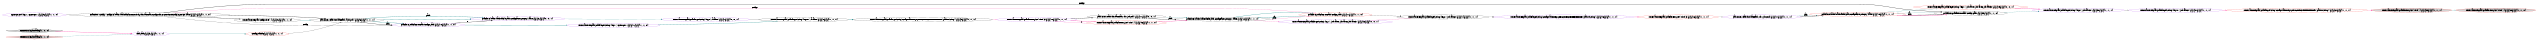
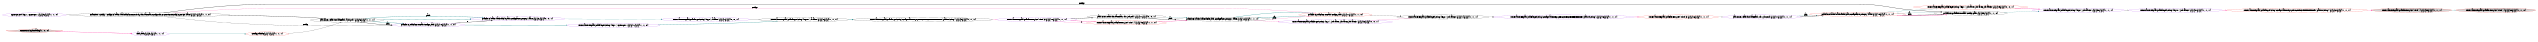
node "Assert.assertEquals(configs.size(),4)@@@8@@@['0', '1', '0']": removed
node "testRecursiveJobLoading['1', '0', '0']": color black -> red
node "testRecursiveJobLoading['0', '1', '0']": removed
